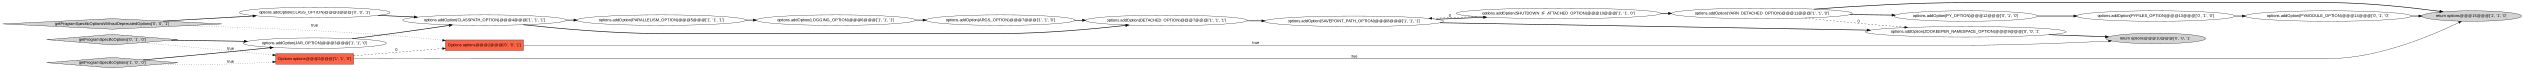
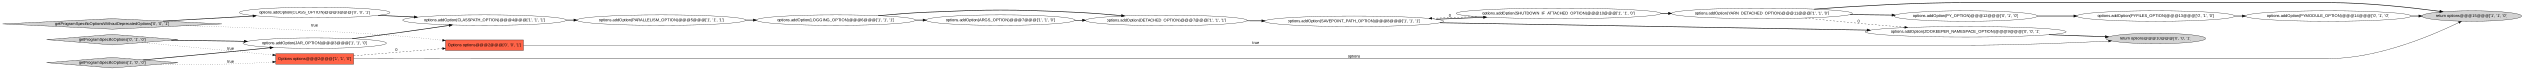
edge "options.addOption(CLASSPATH_OPTION)@@@4@@@['1', '1', '1']" -> "options.addOption(DETACHED_OPTION)@@@7@@@['1', '1', '1']": now "options.addOption(LOGGING_OPTION)@@@6@@@['1', '1', '1']" -> "options.addOption(DETACHED_OPTION)@@@7@@@['1', '1', '1']"
edge "Options options@@@2@@@['1', '1', '0']" -> "return options@@@15@@@['1', '1', '0']": label "true" -> "options"
